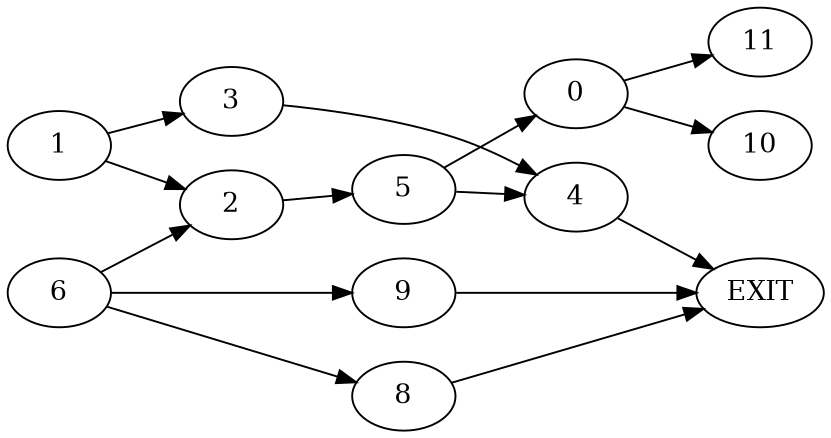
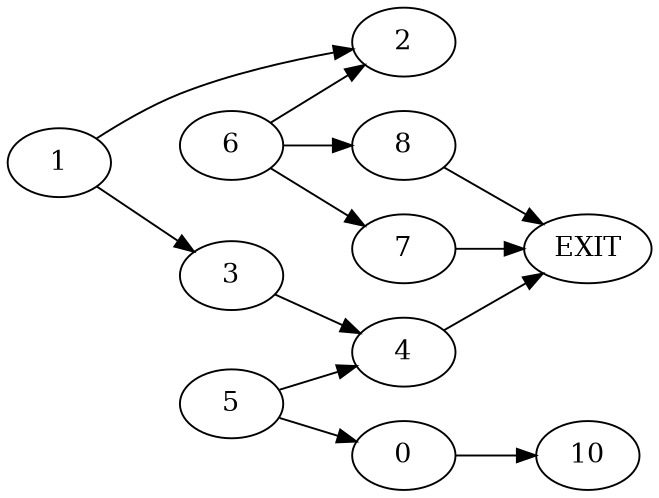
node "11": removed
edge "2" -> "5": removed
node "9": label "9" -> "7"
